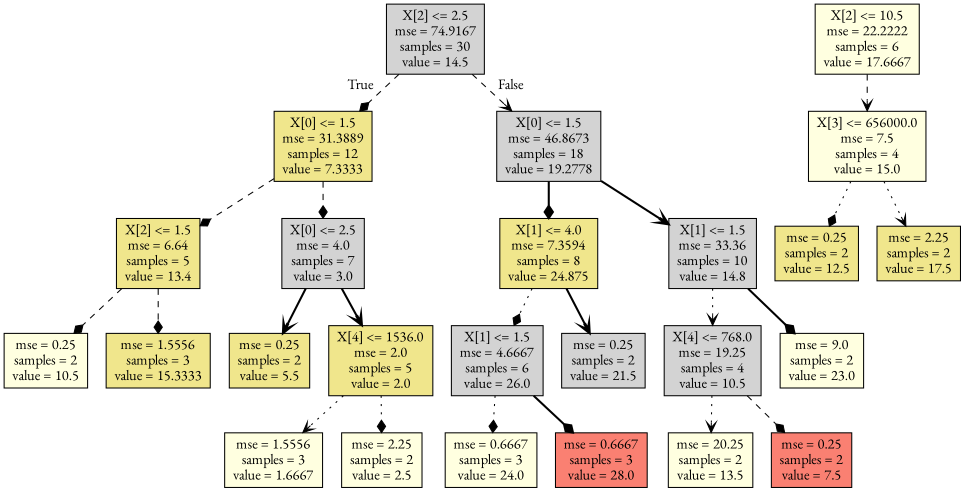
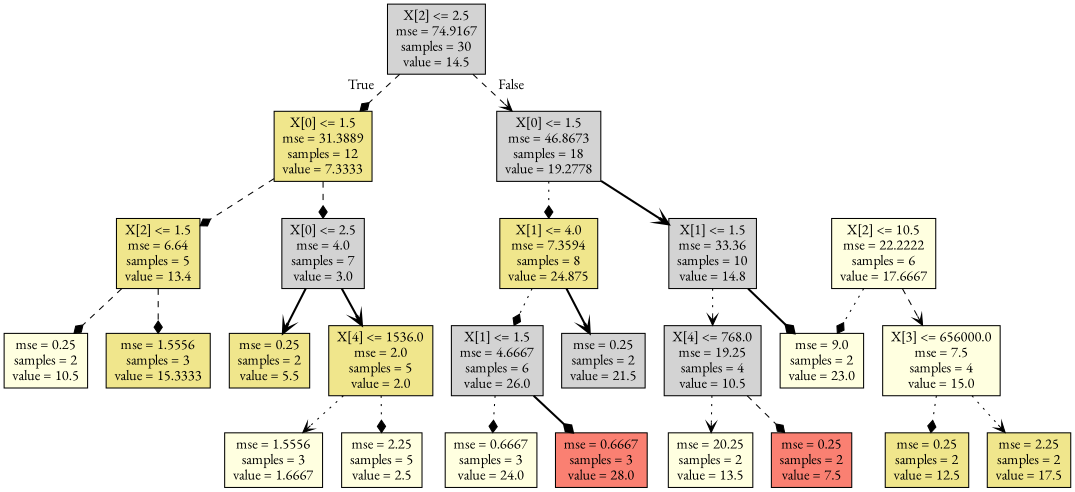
edge "X[0] <= 1.5 mse = 46.8673 samples = 18 value = 19.2778" -> "X[1] <= 4.0 mse = 7.3594 samples = 8 value = 24.875": style bold -> dotted
edge "X[2] <= 10.5 mse = 22.2222 samples = 6 value = 17.6667" -> "mse = 9.0 samples = 2 value = 23.0": added
node "mse = 2.25 samples = 2 value = 2.5": label "mse = 2.25 samples = 2 value = 2.5" -> "mse = 2.25 samples = 5 value = 2.5"
